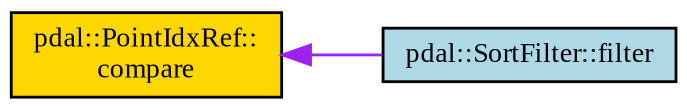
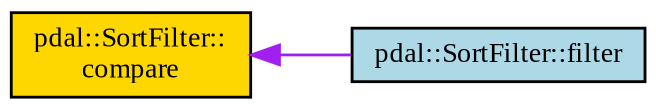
node "pdal::PointIdxRef:: compare": label "pdal::PointIdxRef:: compare" -> "pdal::SortFilter:: compare"
